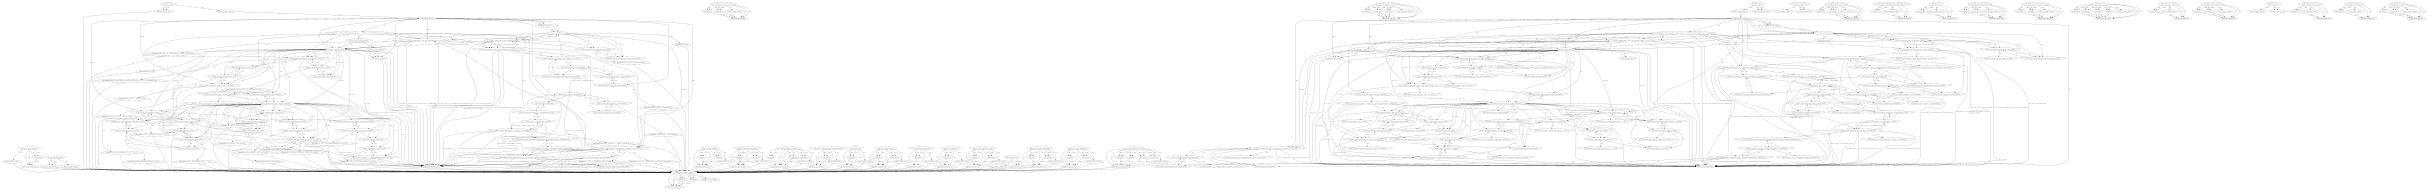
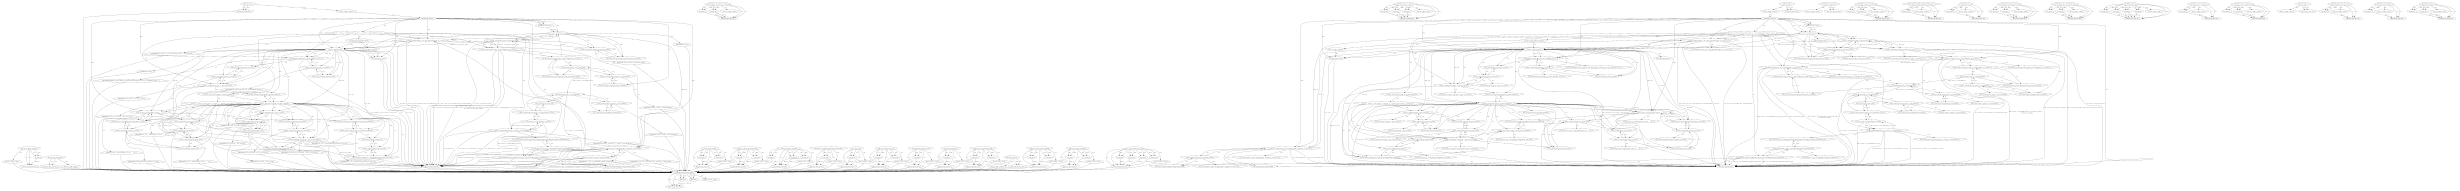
node "<(LOCAL,bool url_replacement_enabled: bool)<SUB>2</SUB>>": removed
